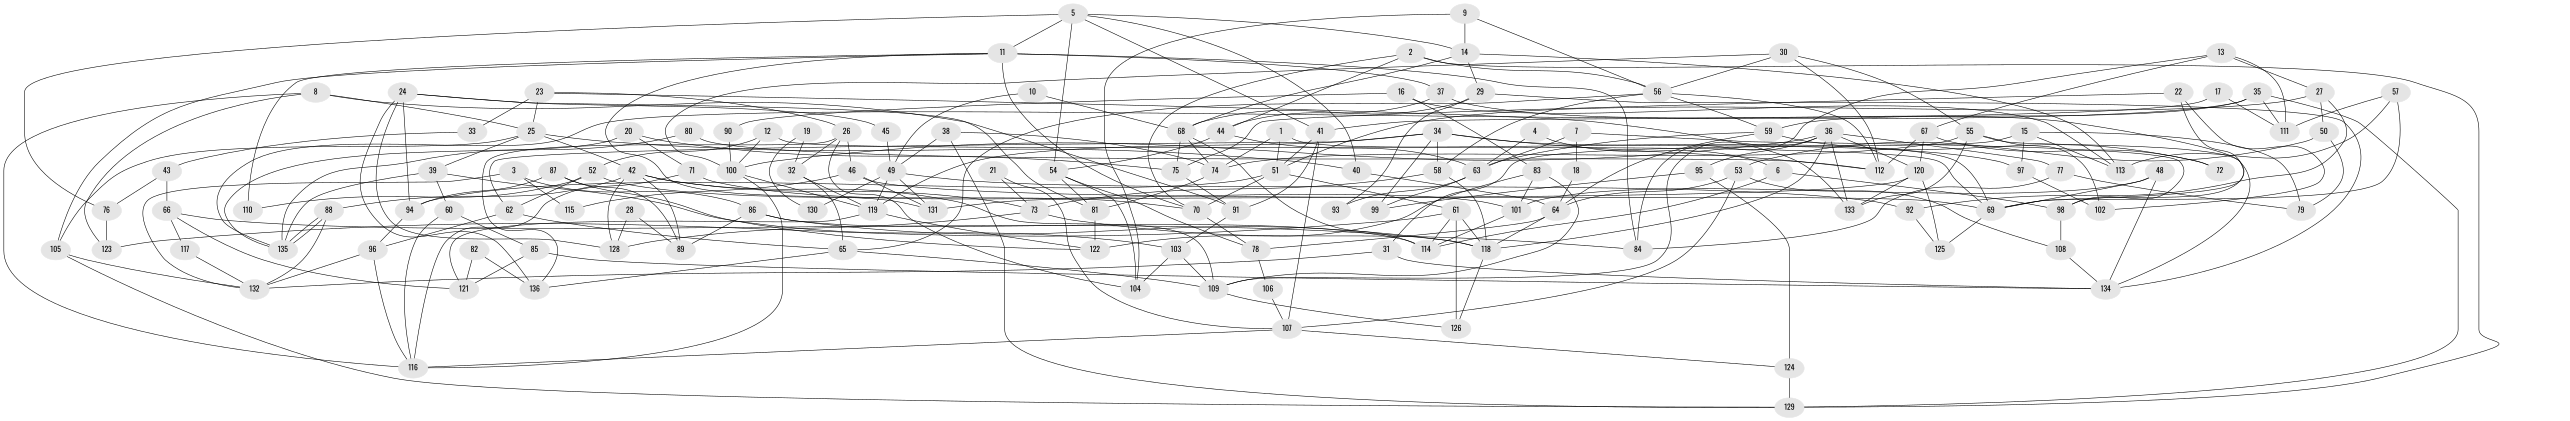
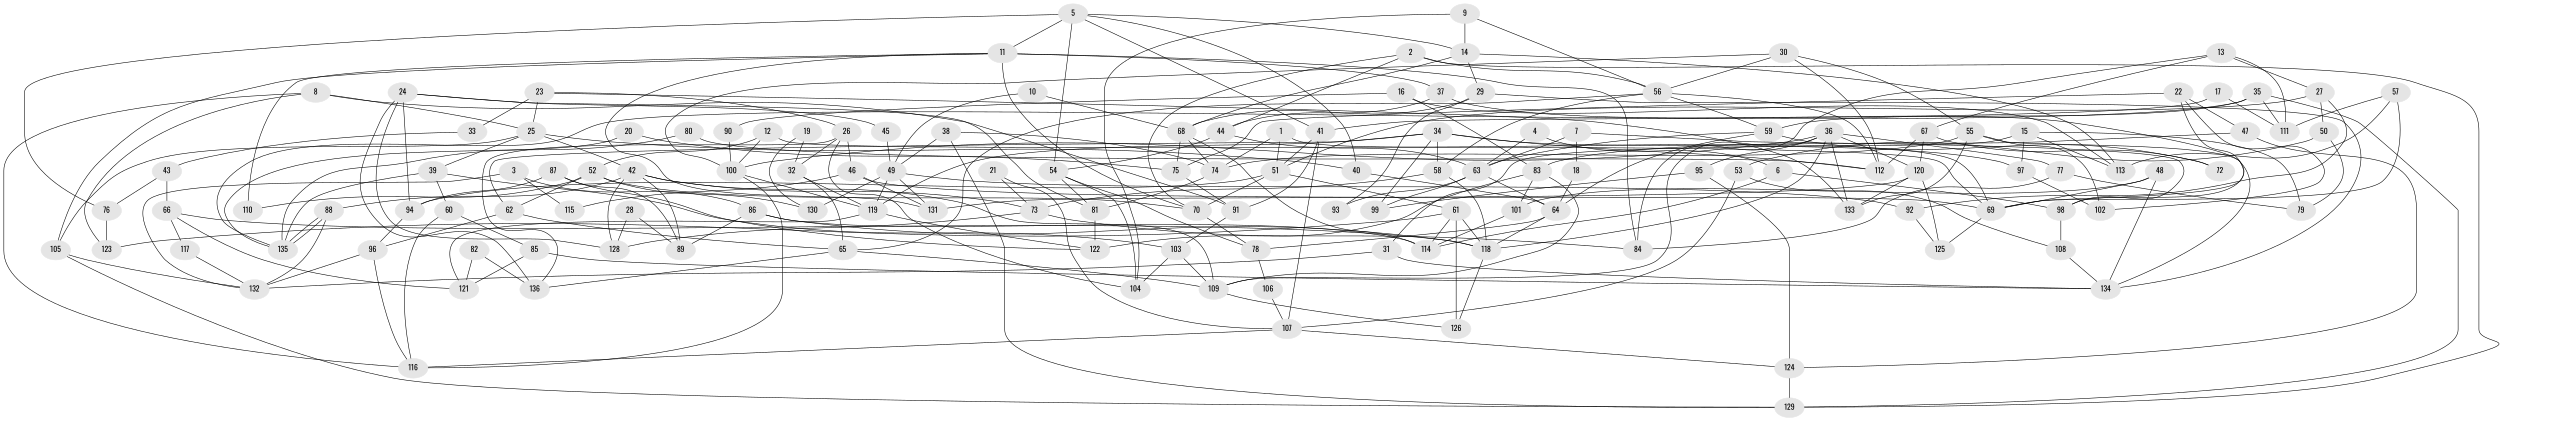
node "47": added
node "71": removed
edge "53" -- "64": now "63" -- "64"
edge "52" -- "130": added
